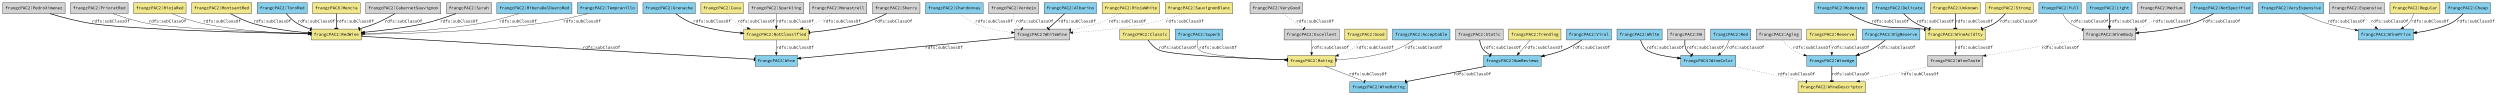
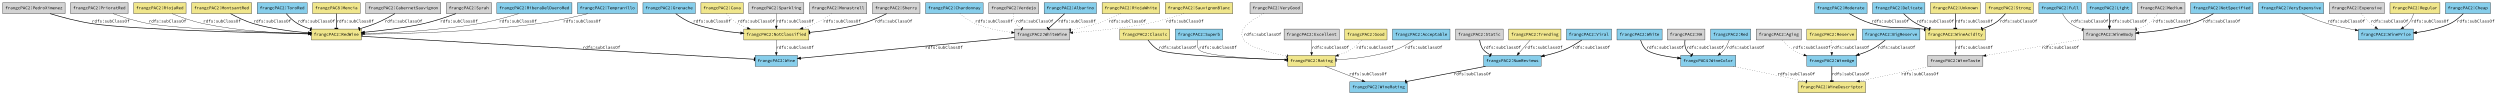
edge "frangcPAC2:VeryGood" -> "frangcPAC2:Excellent": now "frangcPAC2:VeryGood" -> "frangcPAC2:Rating"
edge "frangcPAC2:Rating" -> "frangcPAC2:WineRating": arrowhead tee -> normal
